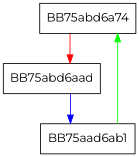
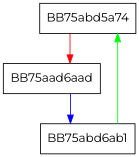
node "BB75abd6a74": label "BB75abd6a74" -> "BB75abd5a74"
node "BB75abd6aad": label "BB75abd6aad" -> "BB75aad6aad"
node "BB75aad6ab1": label "BB75aad6ab1" -> "BB75abd6ab1"
